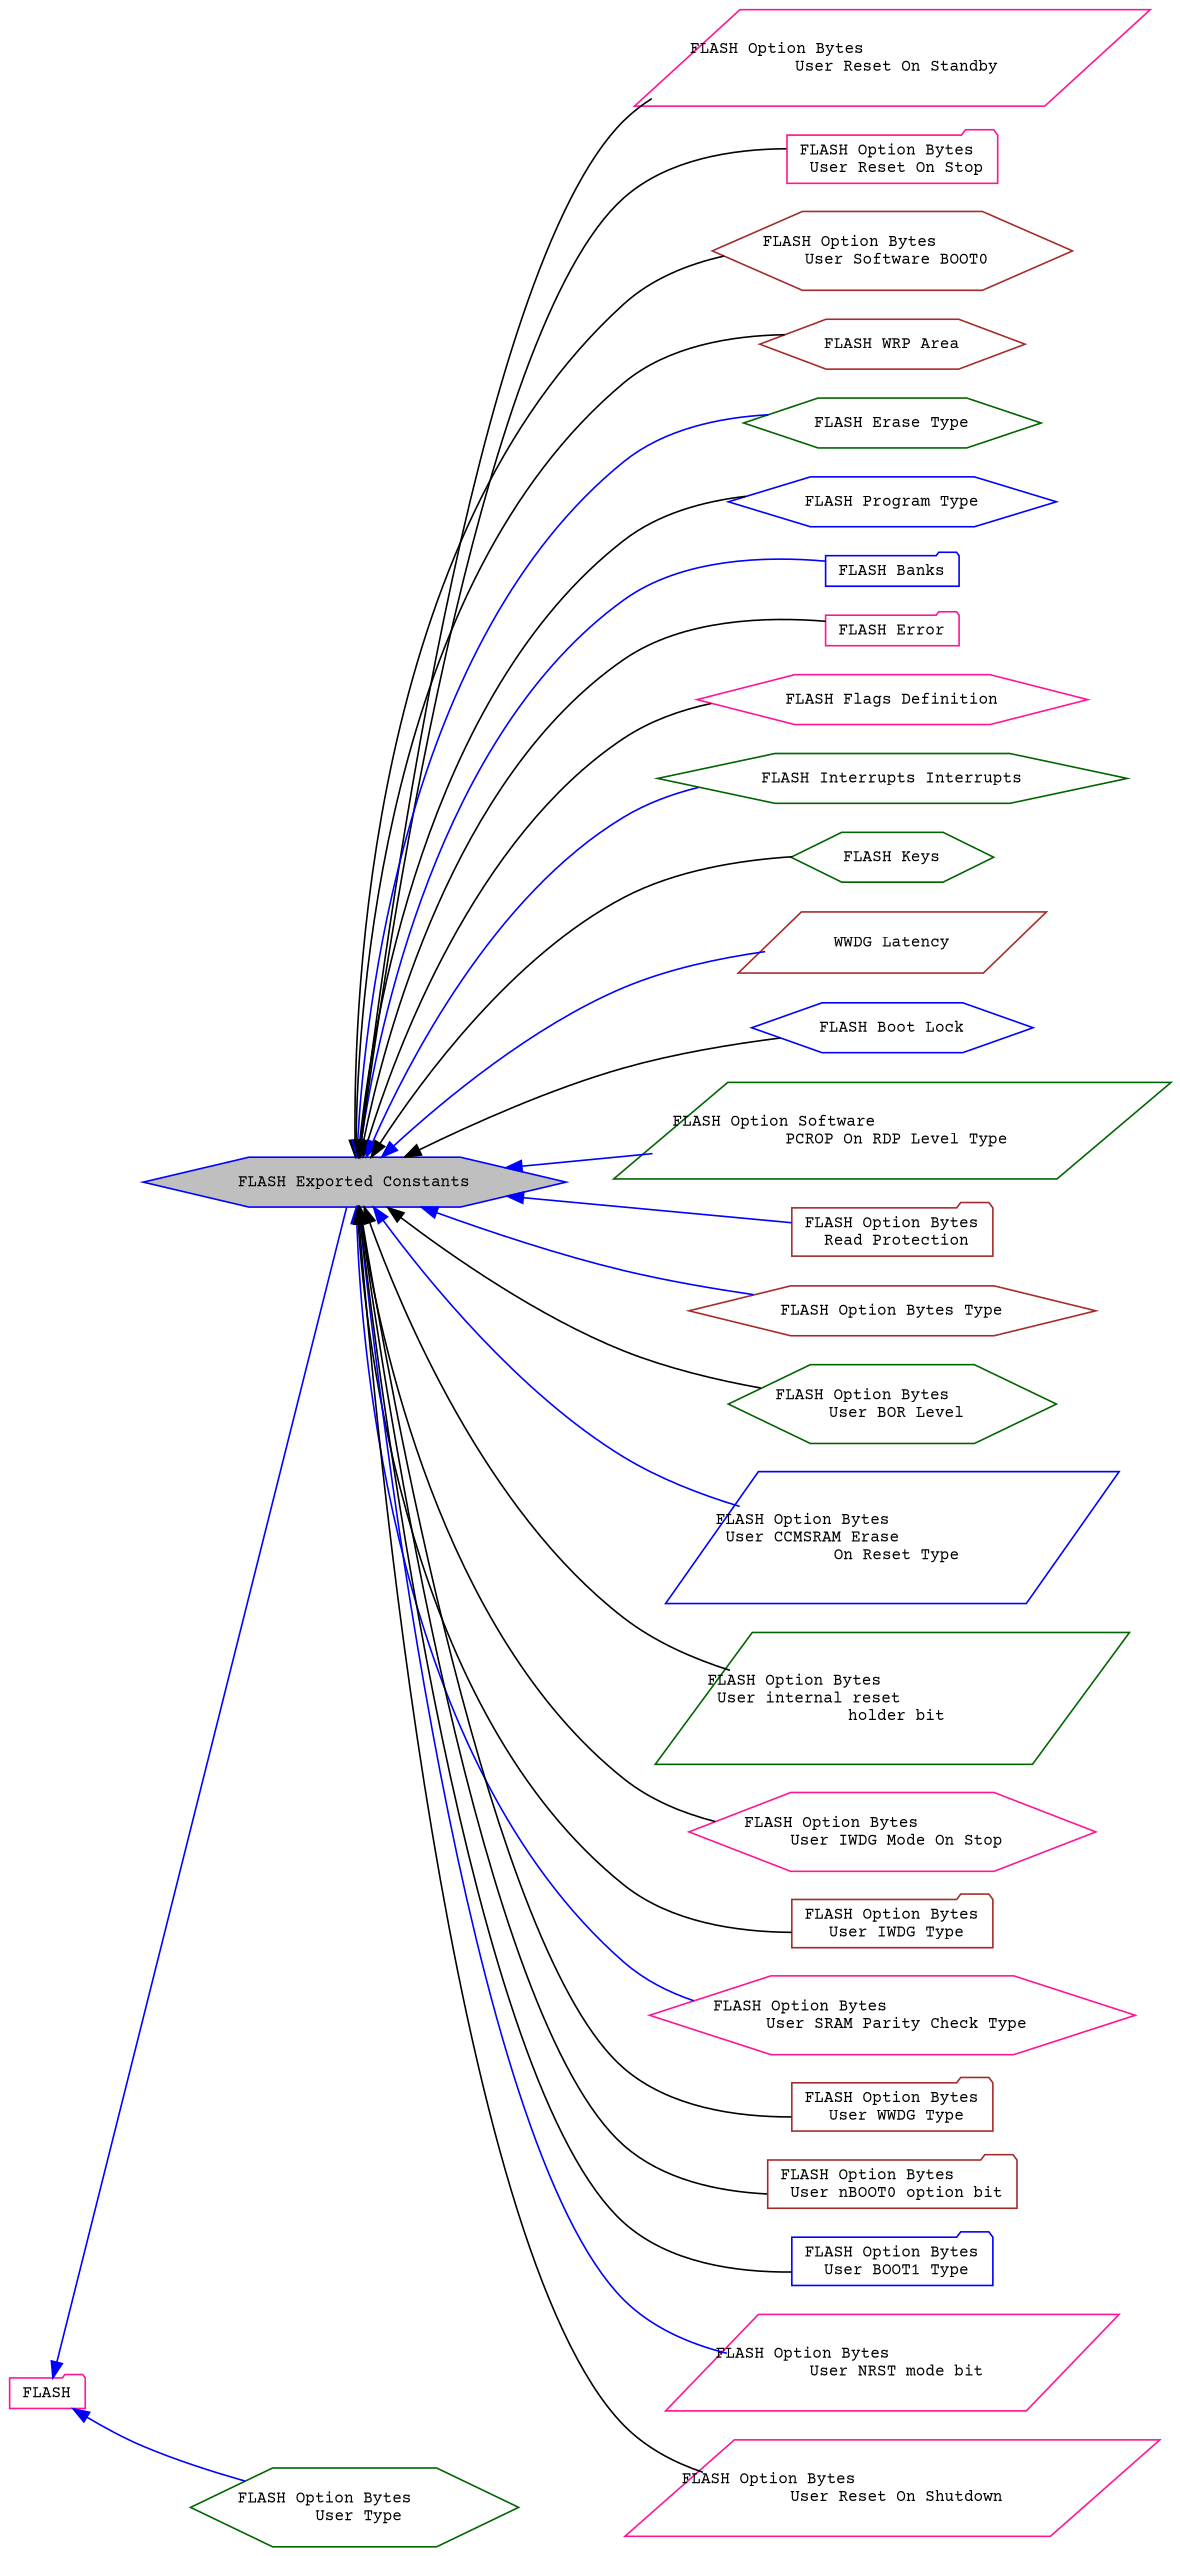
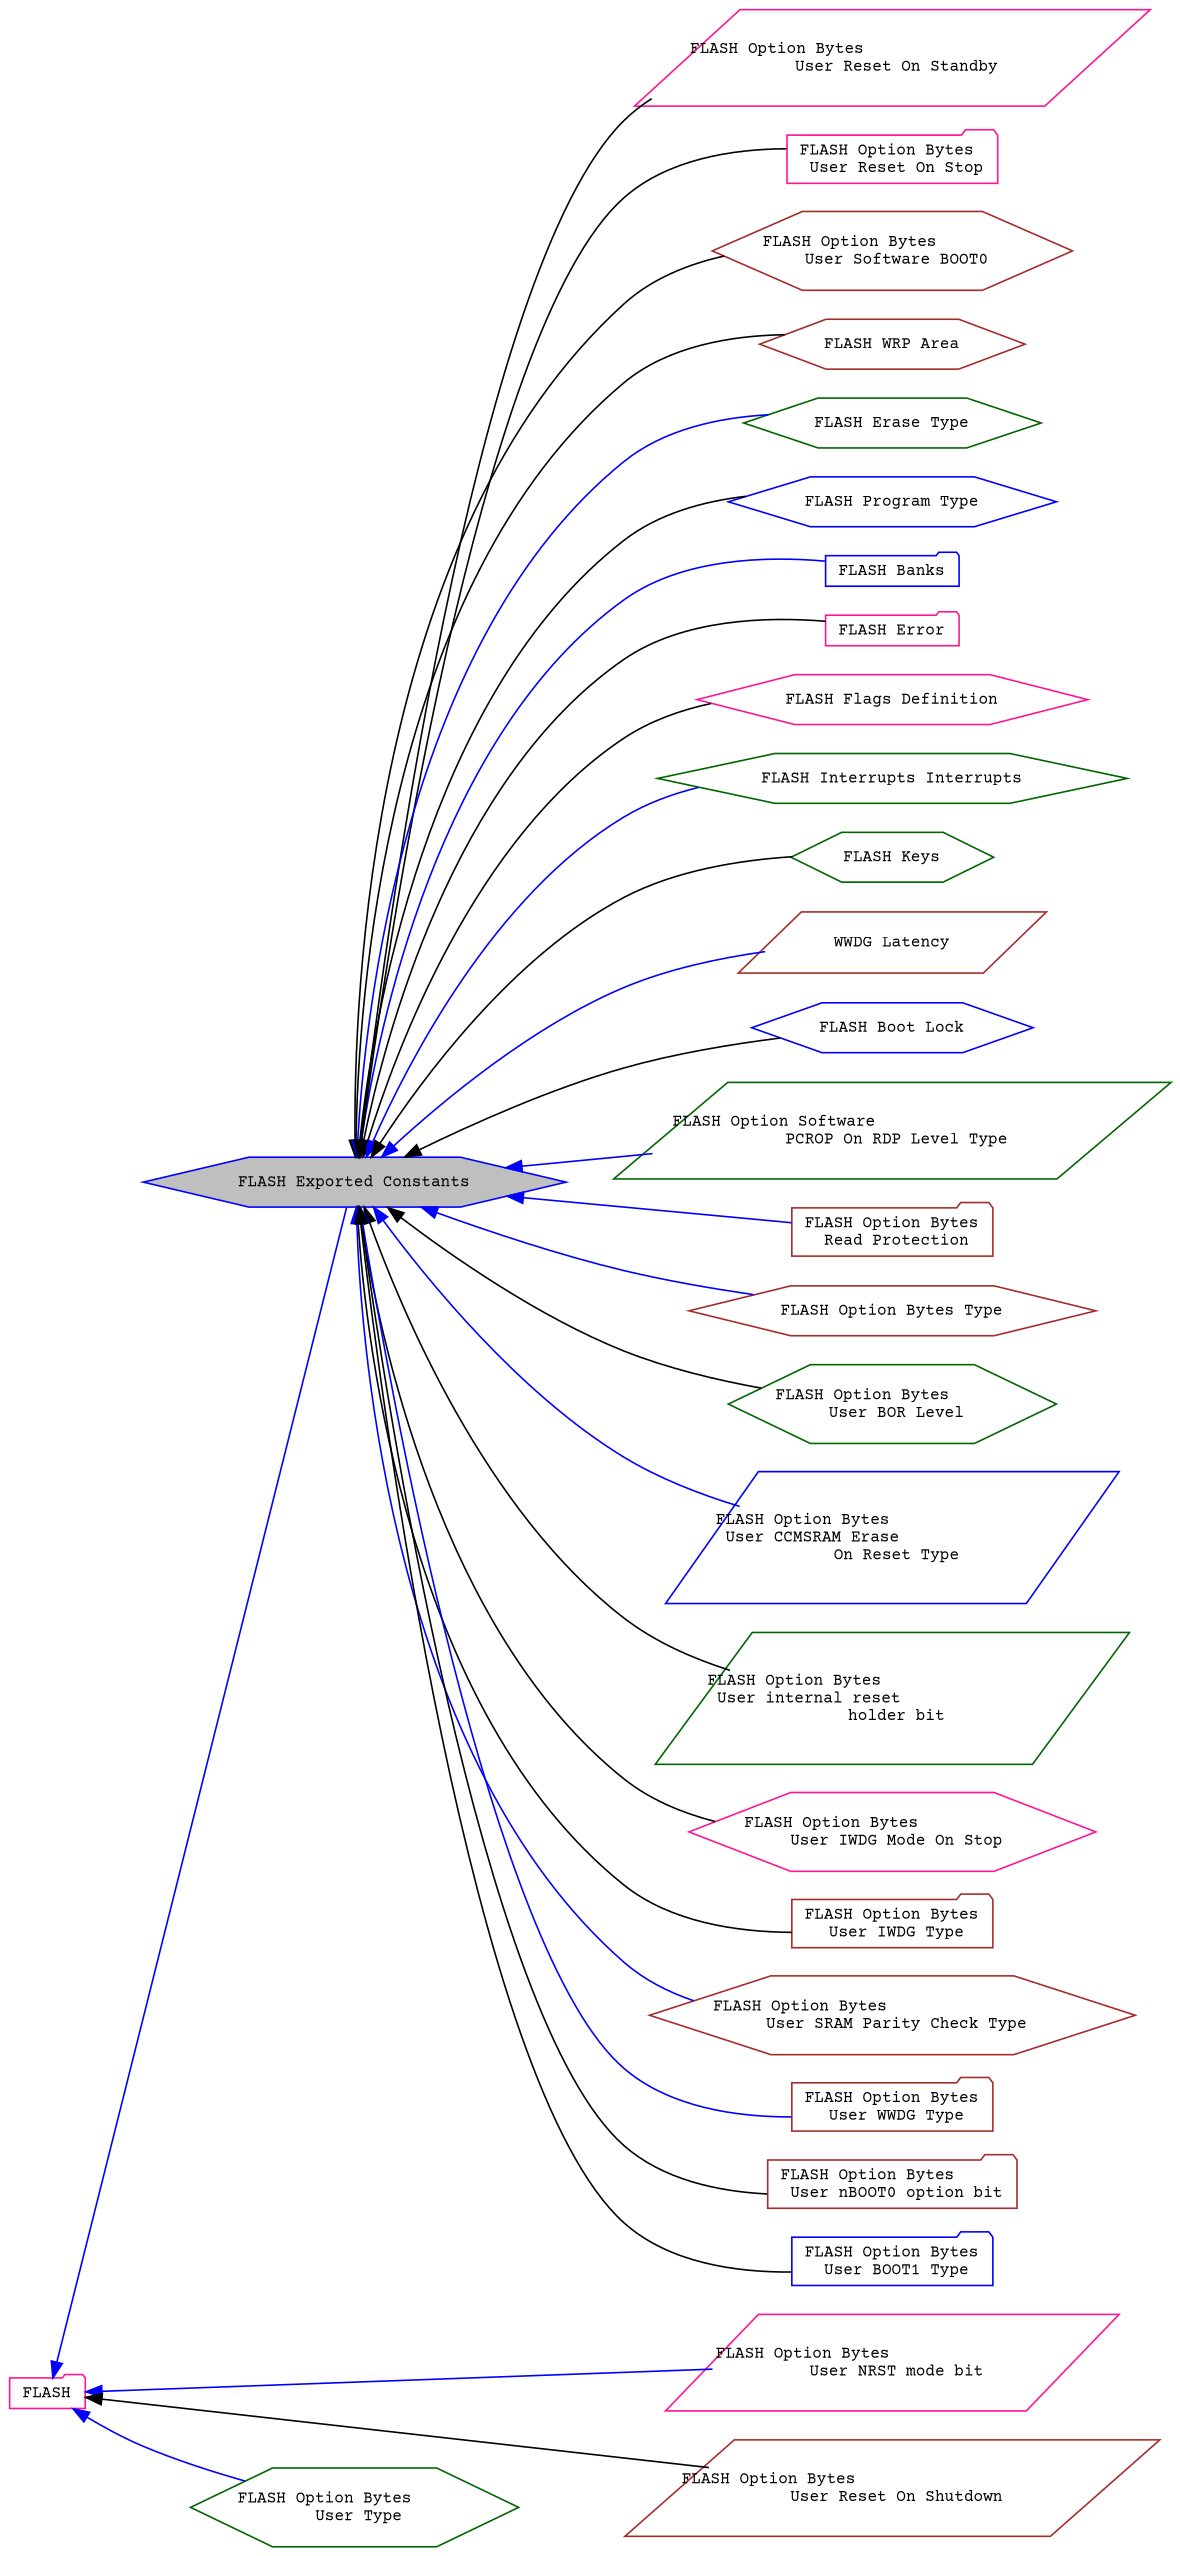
edge "FLASH Option Bytes User WWDG Type" -> "FLASH Exported Constants": color black -> blue
edge "FLASH Option Bytes User NRST mode bit" -> "FLASH Exported Constants": now "FLASH Option Bytes User NRST mode bit" -> "FLASH"
edge "FLASH Option Bytes User Reset On Shutdown" -> "FLASH Exported Constants": now "FLASH Option Bytes User Reset On Shutdown" -> "FLASH"
node "FLASH Option Bytes User SRAM Parity Check Type": color deeppink -> brown
node "FLASH Option Bytes User Reset On Shutdown": color deeppink -> brown
